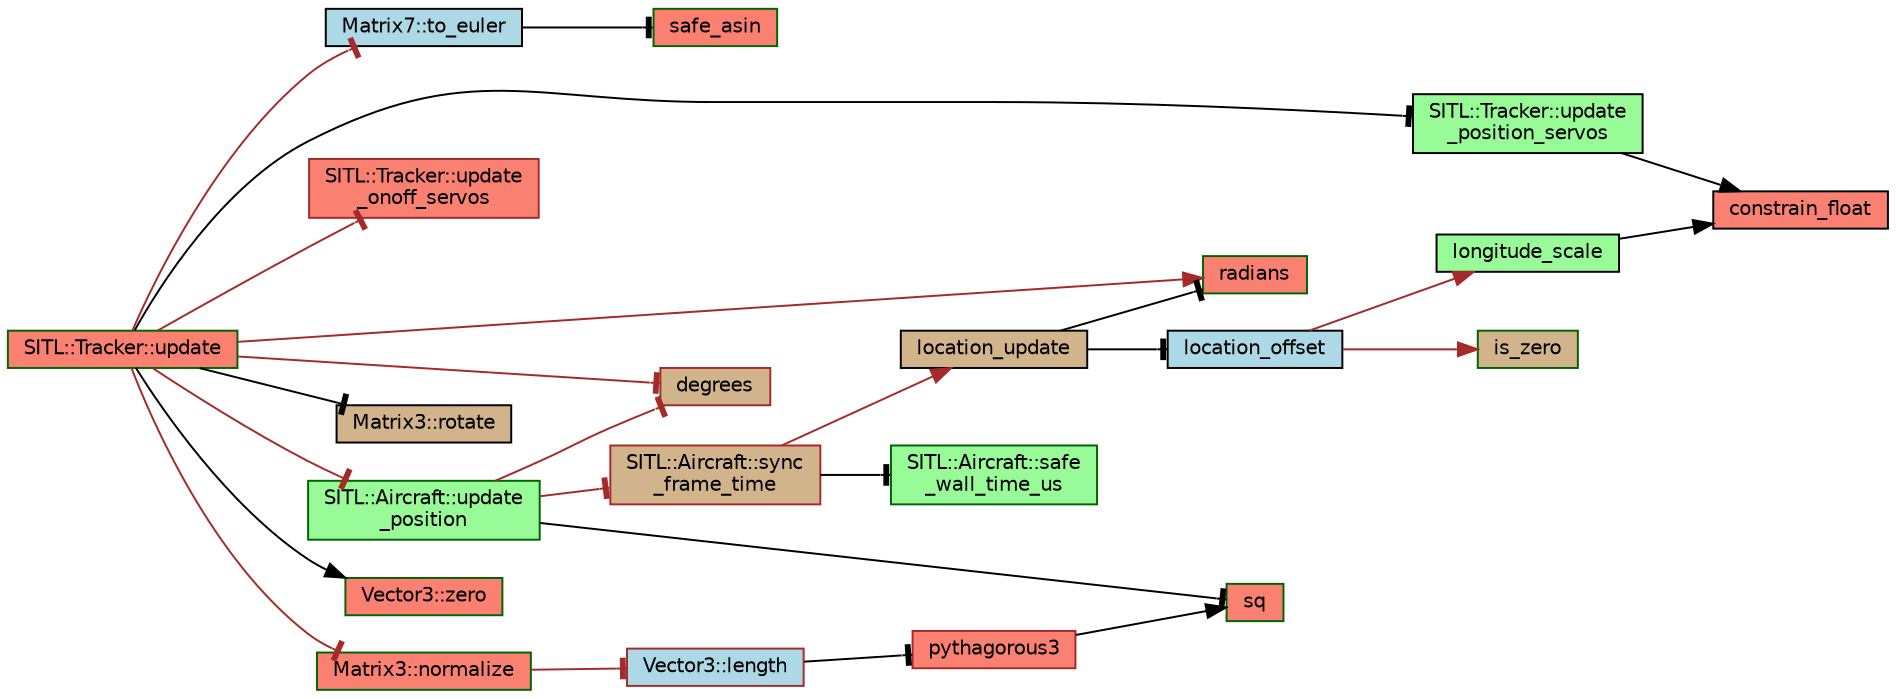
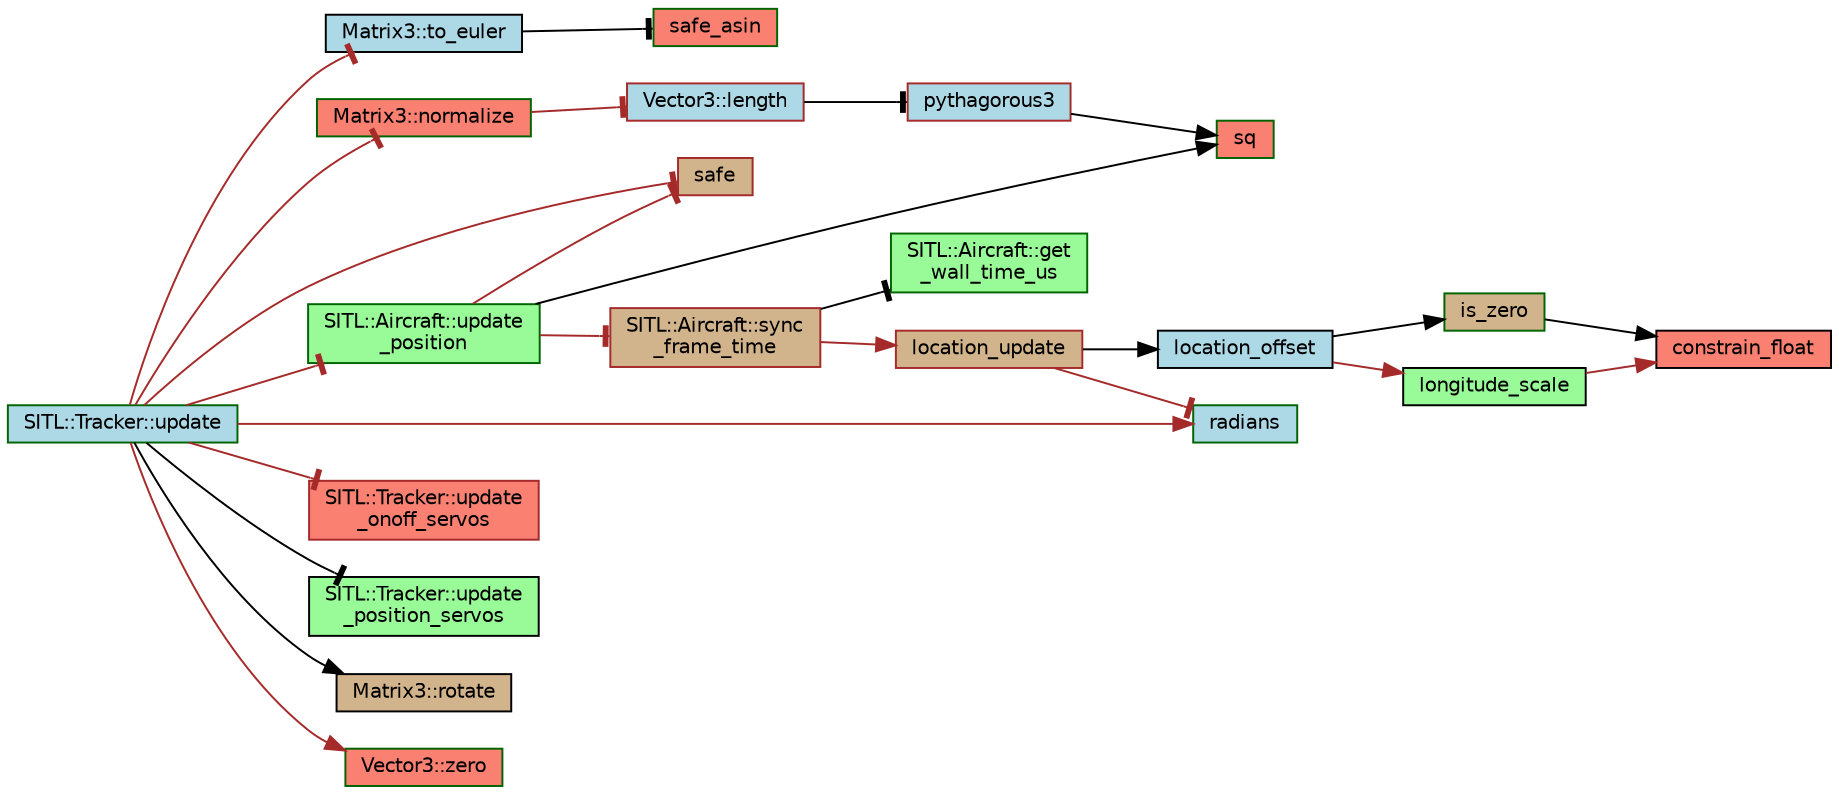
node "Matrix7::to_euler": label "Matrix7::to_euler" -> "Matrix3::to_euler"
edge "SITL::Tracker::update _position_servos" -> "constrain_float": now "is_zero" -> "constrain_float"
edge "longitude_scale" -> "constrain_float": color black -> brown
node "radians": fillcolor salmon -> lightblue
edge "location_update" -> "radians": color black -> brown
node "SITL::Tracker::update": fillcolor salmon -> lightblue
node "location_update": color black -> brown
edge "location_update" -> "location_offset": arrowhead tee -> normal
edge "location_offset" -> "is_zero": color brown -> black
edge "SITL::Tracker::update" -> "Matrix3::rotate": arrowhead tee -> normal
node "degrees": label "degrees" -> "safe"
node "SITL::Aircraft::safe _wall_time_us": label "SITL::Aircraft::safe _wall_time_us" -> "SITL::Aircraft::get _wall_time_us"
edge "SITL::Tracker::update" -> "Vector3::zero": color black -> brown
edge "SITL::Aircraft::update _position" -> "sq": arrowhead tee -> normal
node "pythagorous3": fillcolor salmon -> lightblue
